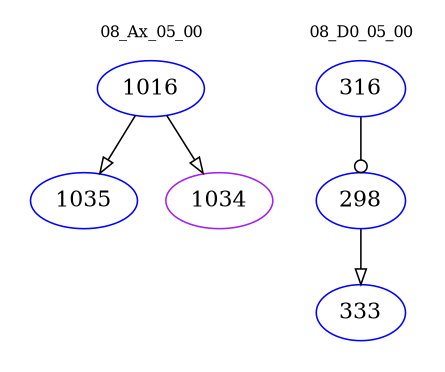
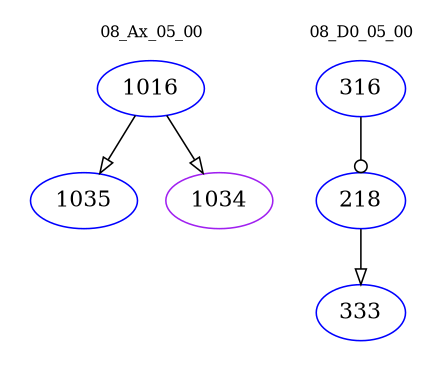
node "298": label "298" -> "218"
